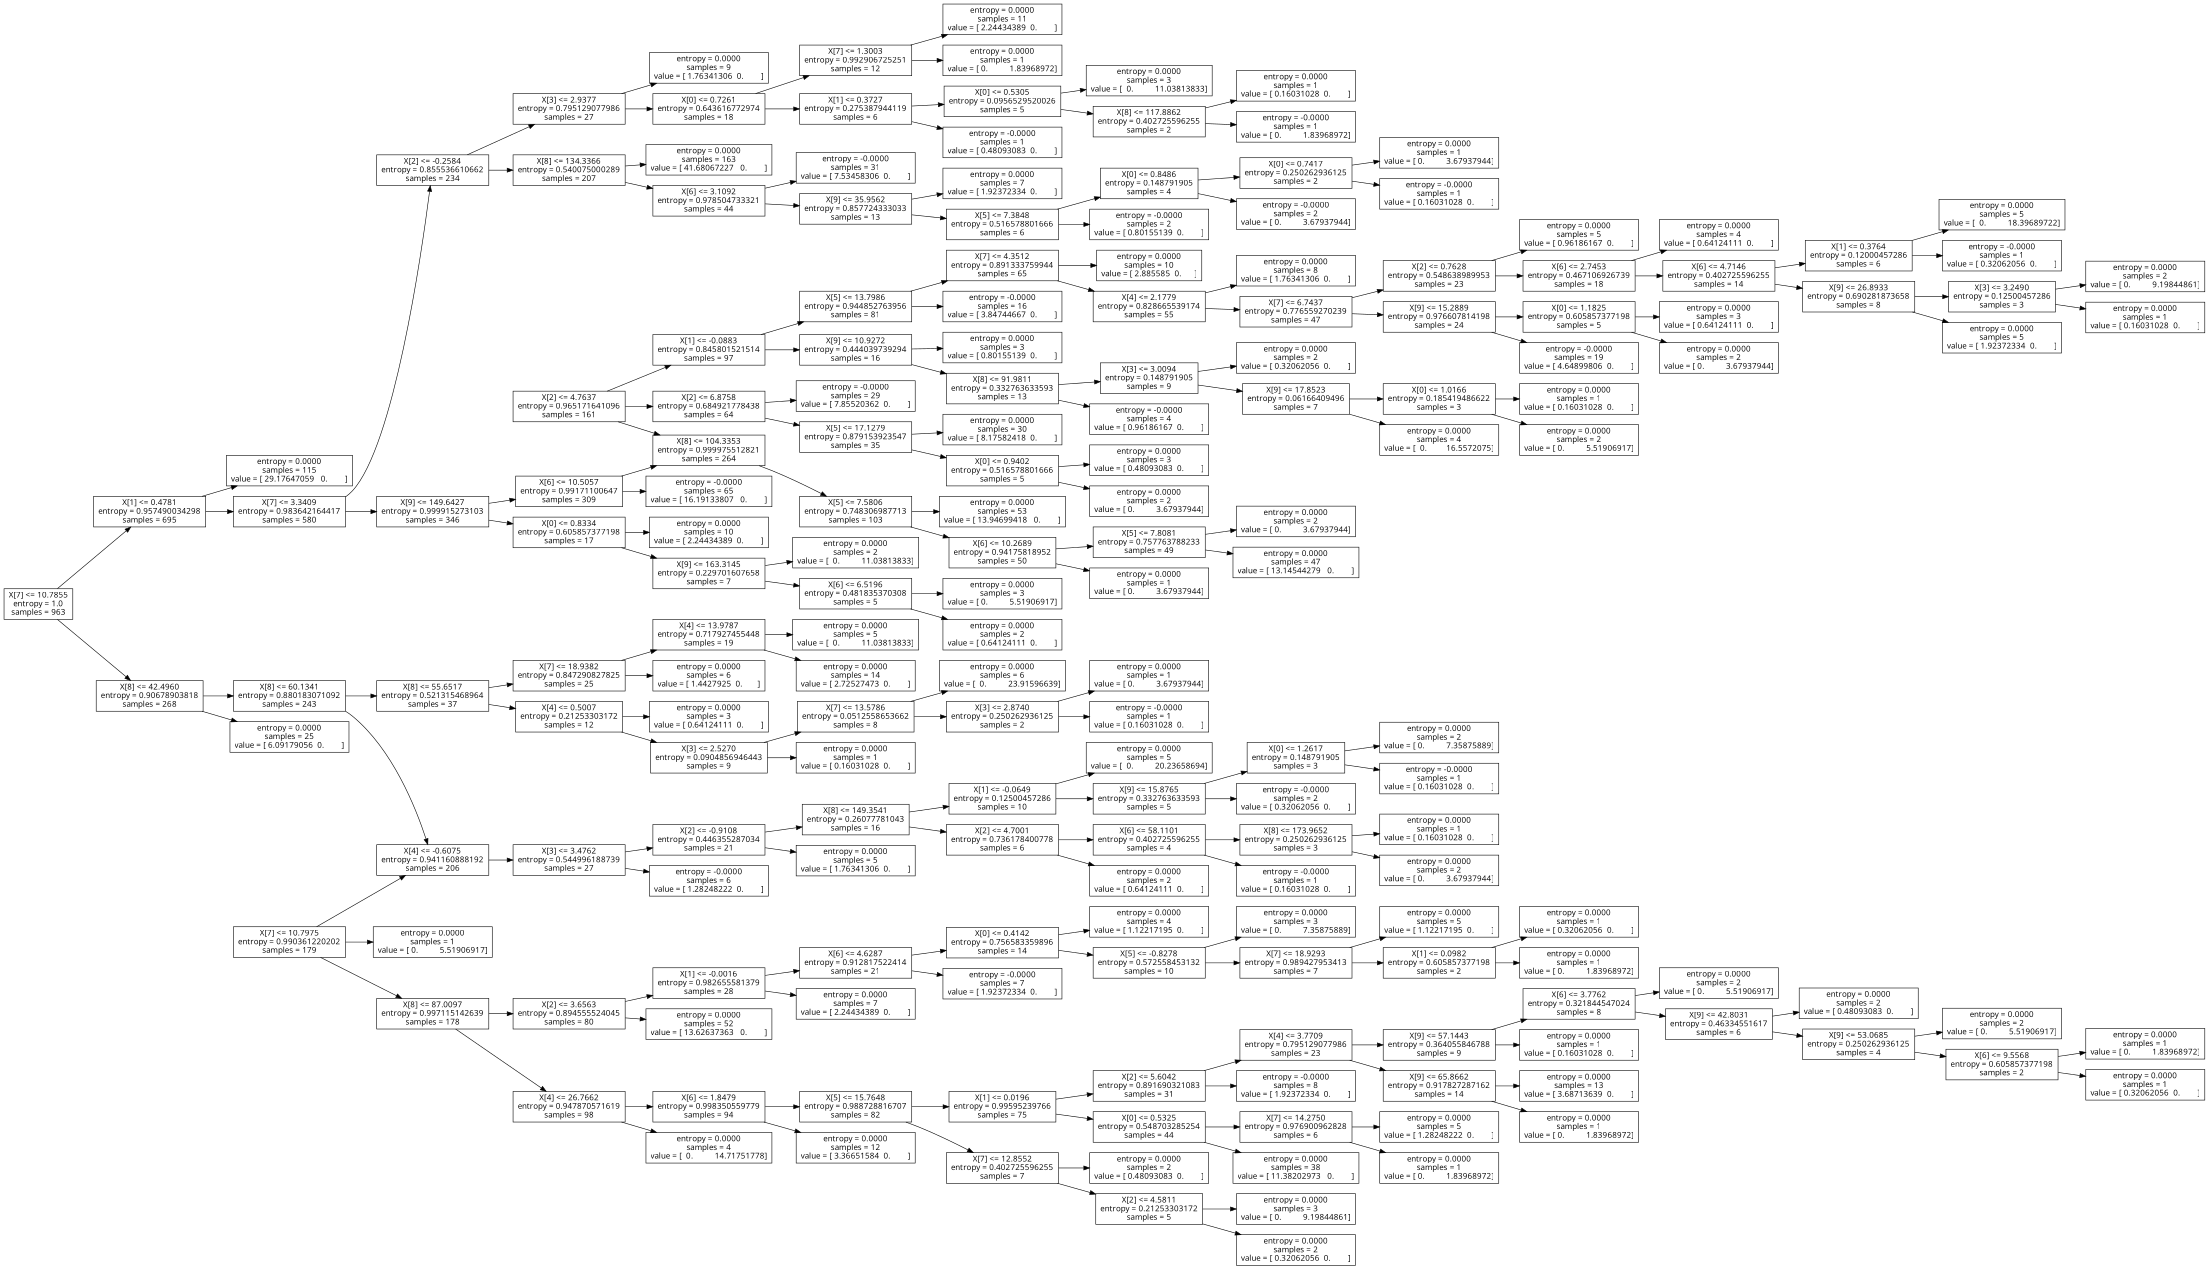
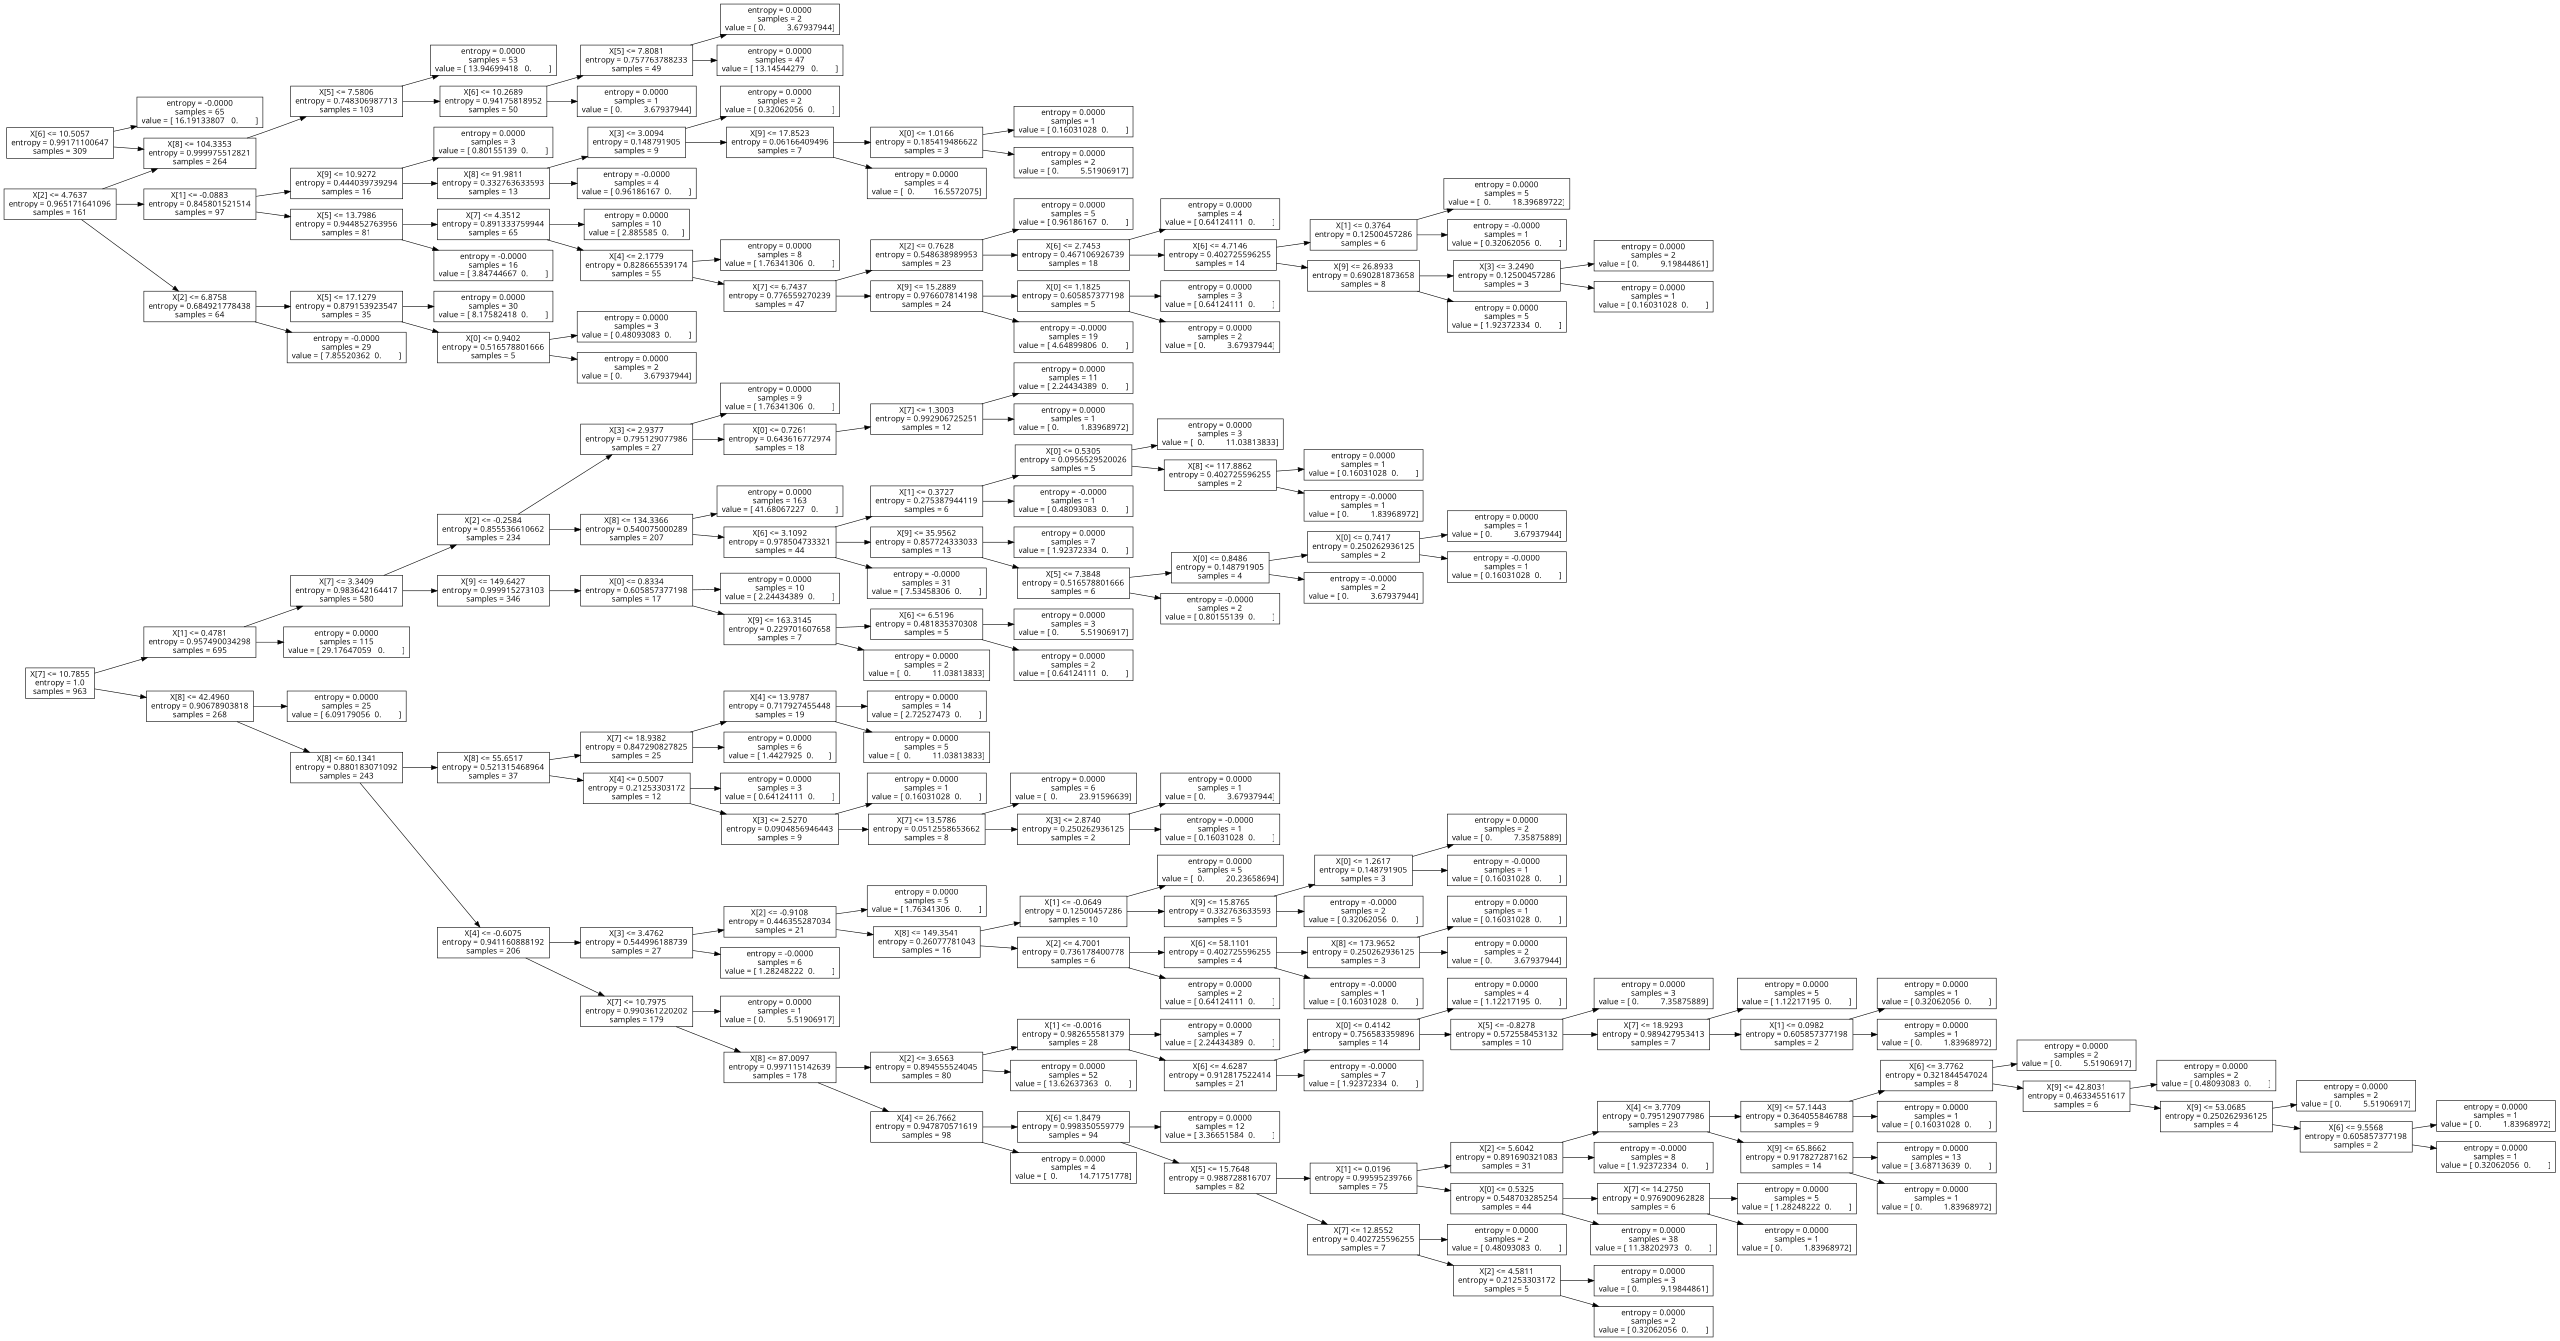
edge "X[0] <= 0.7261 entropy = 0.643616772974 samples = 18" -> "X[1] <= 0.3727 entropy = 0.275387944119 samples = 6": now "X[6] <= 3.1092 entropy = 0.978504733321 samples = 44" -> "X[1] <= 0.3727 entropy = 0.275387944119 samples = 6"
node "X[1] <= 0.3764 entropy = 0.12000457286 samples = 6": label "X[1] <= 0.3764 entropy = 0.12000457286 samples = 6" -> "X[1] <= 0.3764 entropy = 0.12500457286 samples = 6"
edge "X[9] <= 149.6427 entropy = 0.999915273103 samples = 346" -> "X[6] <= 10.5057 entropy = 0.99171100647 samples = 309": removed
edge "X[7] <= 10.7975 entropy = 0.990361220202 samples = 179" -> "X[4] <= -0.6075 entropy = 0.941160888192 samples = 206": reversed
